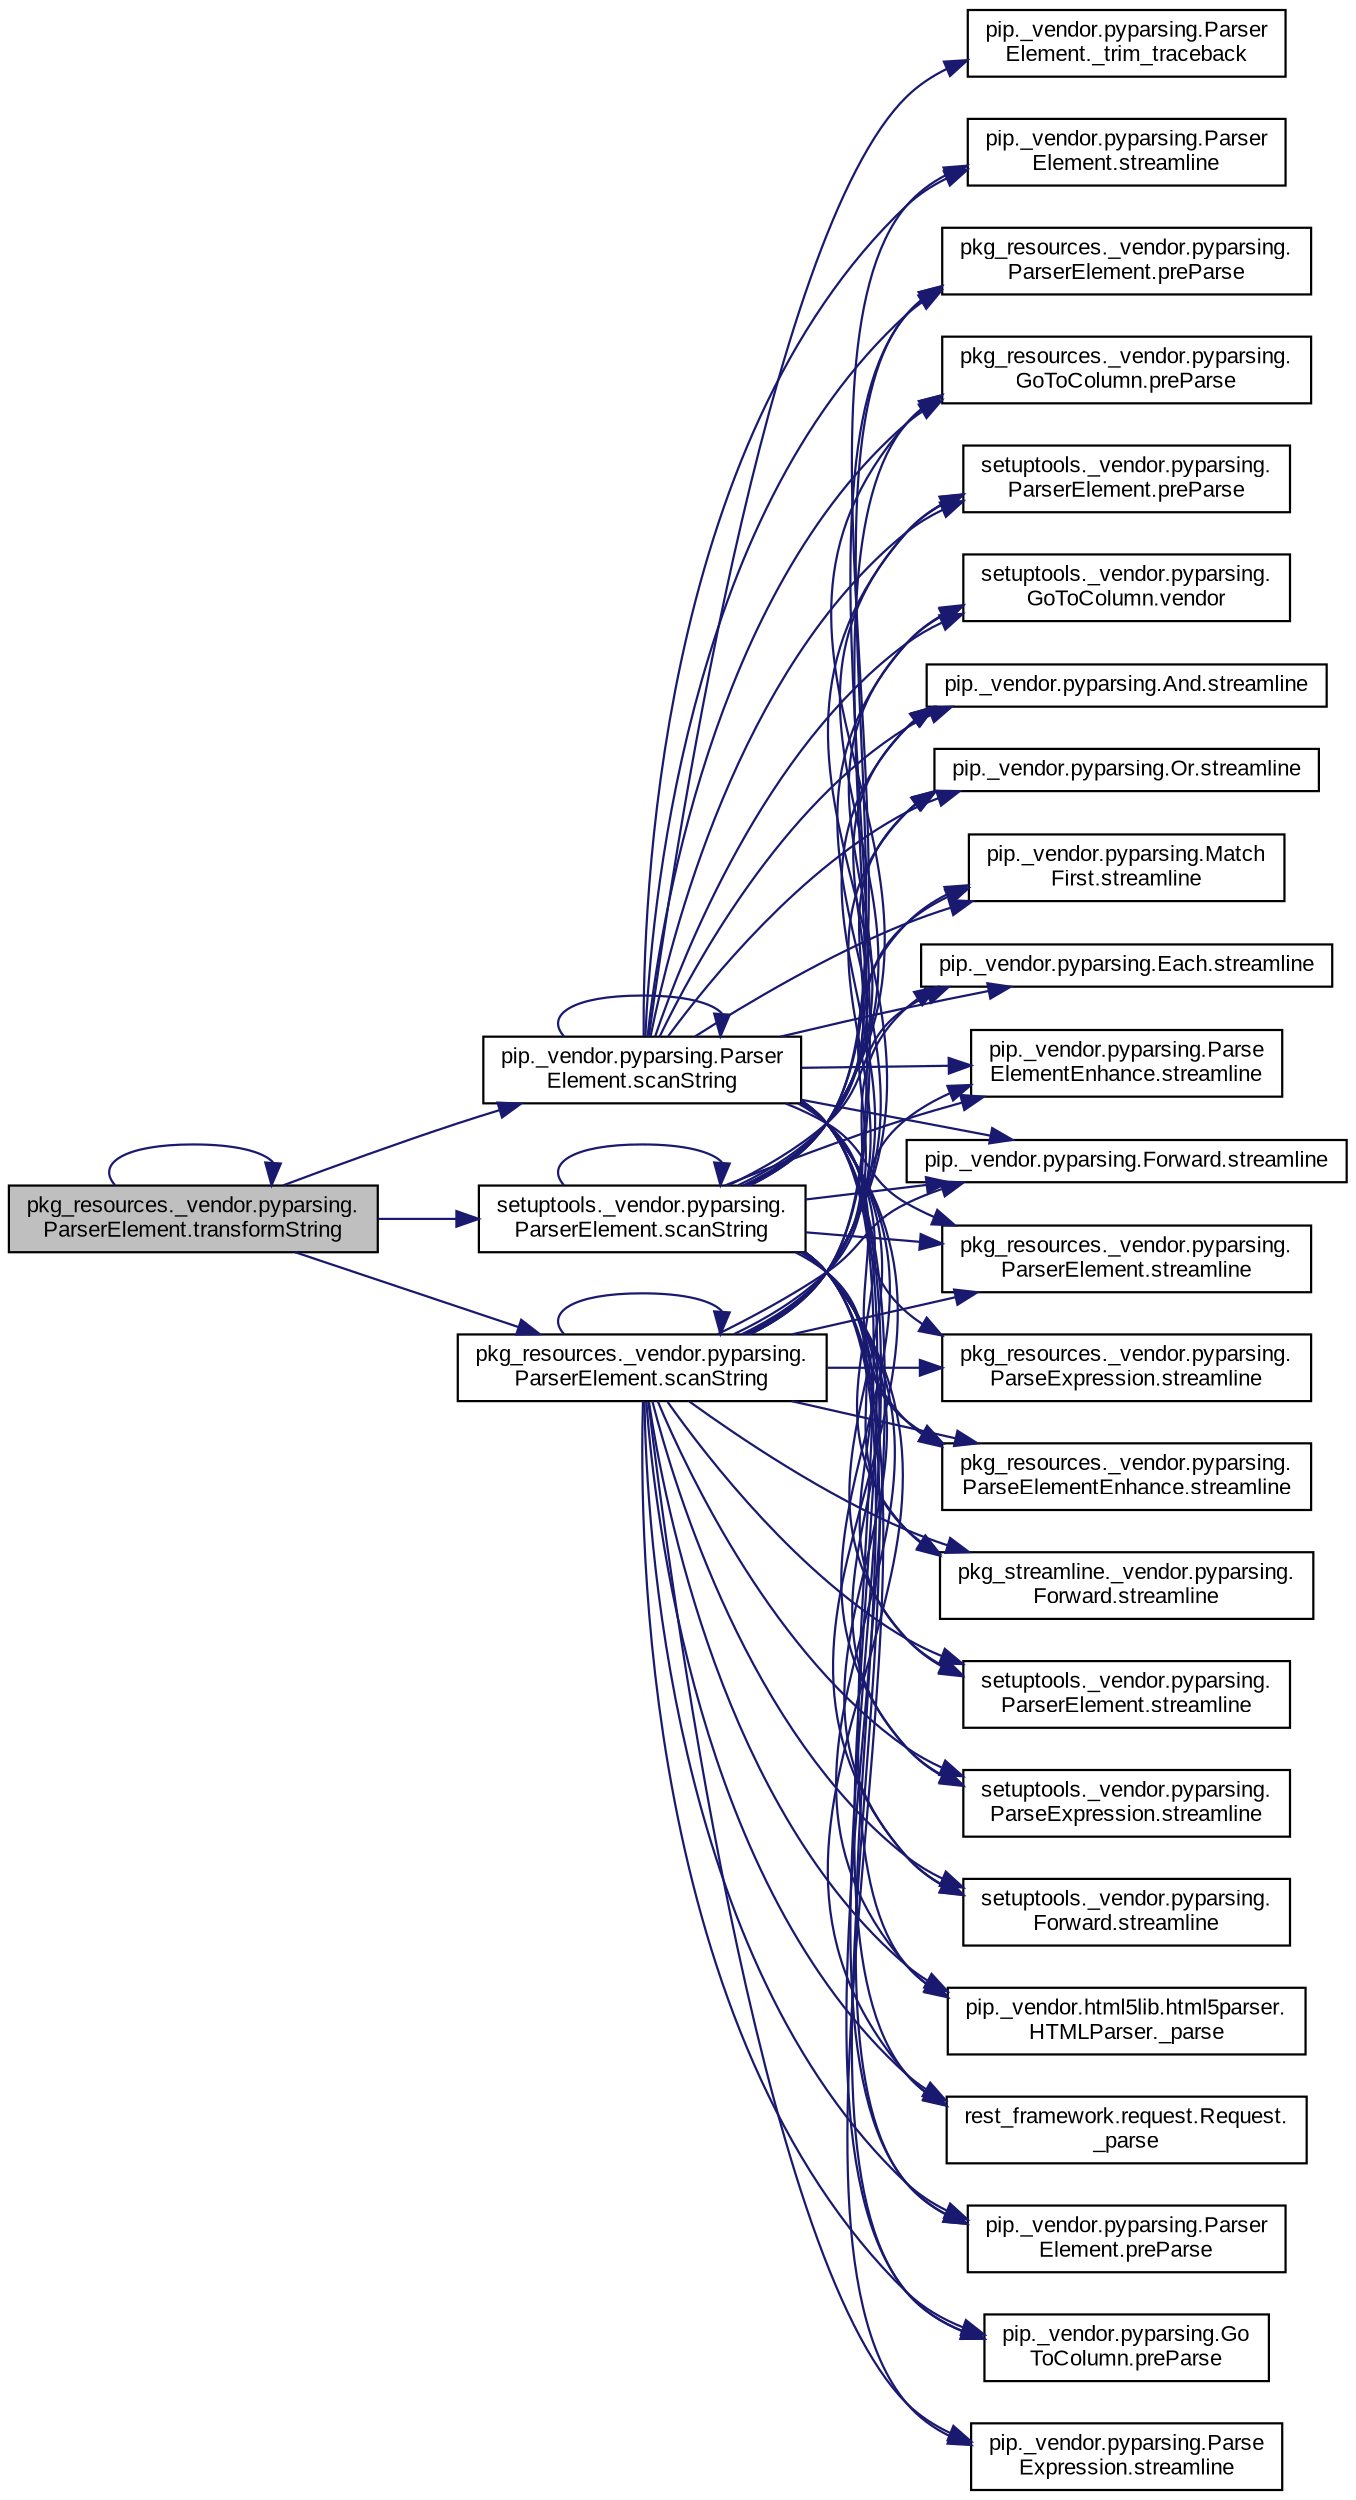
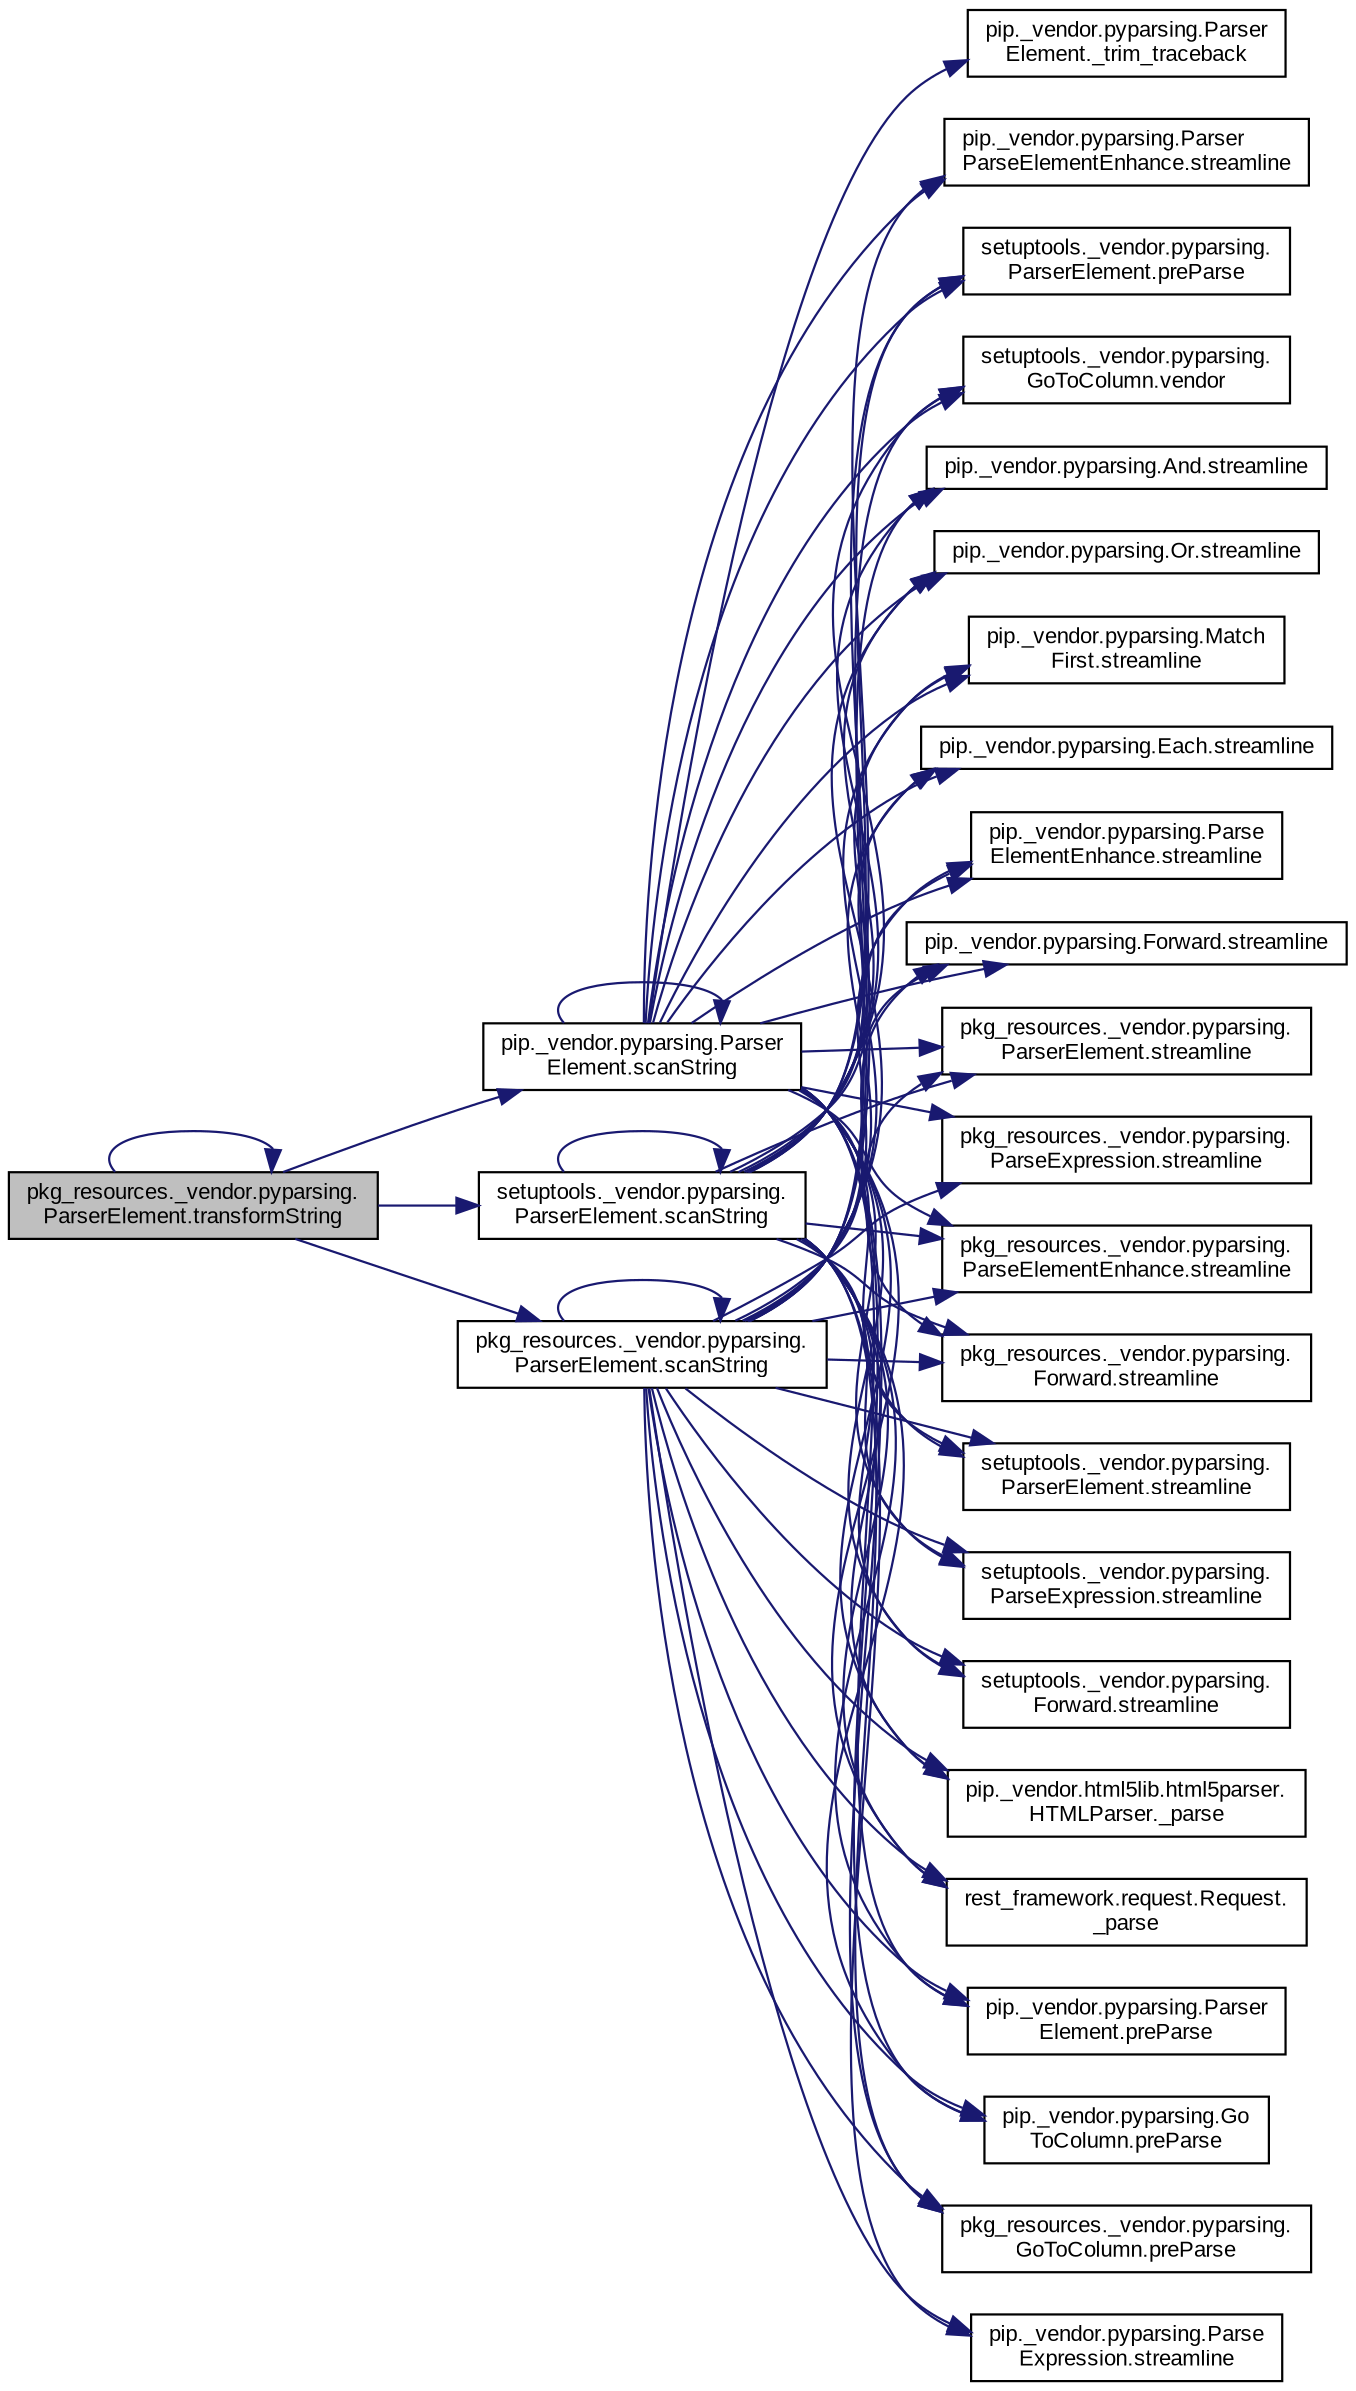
node "pip._vendor.pyparsing.Parser Element.streamline": label "pip._vendor.pyparsing.Parser Element.streamline" -> "pip._vendor.pyparsing.Parser ParseElementEnhance.streamline"
node "pkg_resources._vendor.pyparsing. ParserElement.preParse": removed
node "pkg_streamline._vendor.pyparsing. Forward.streamline": label "pkg_streamline._vendor.pyparsing. Forward.streamline" -> "pkg_resources._vendor.pyparsing. Forward.streamline"
